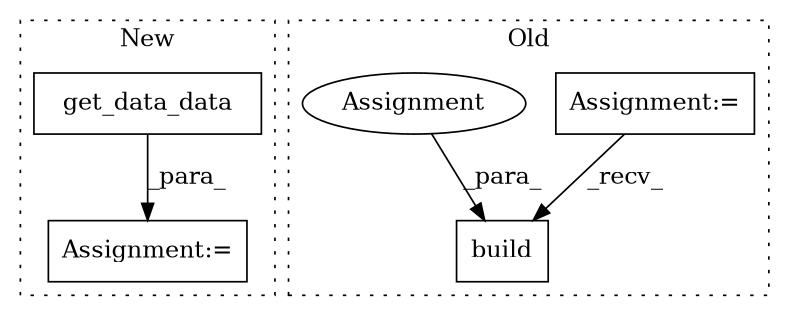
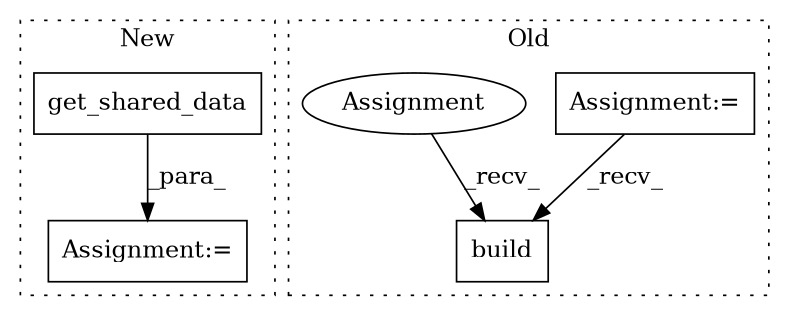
node "get_data_data": label "get_data_data" -> "get_shared_data"
edge "Assignment" -> "build": label "_para_" -> "_recv_"
